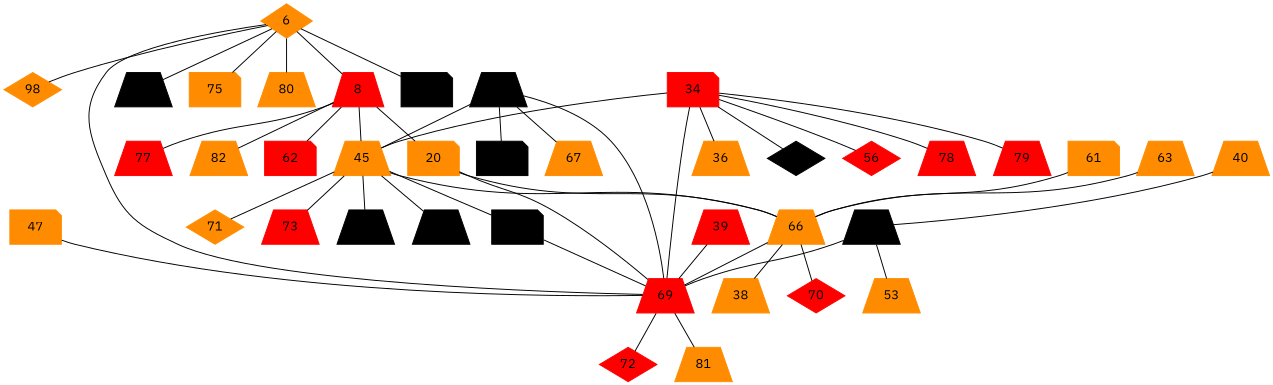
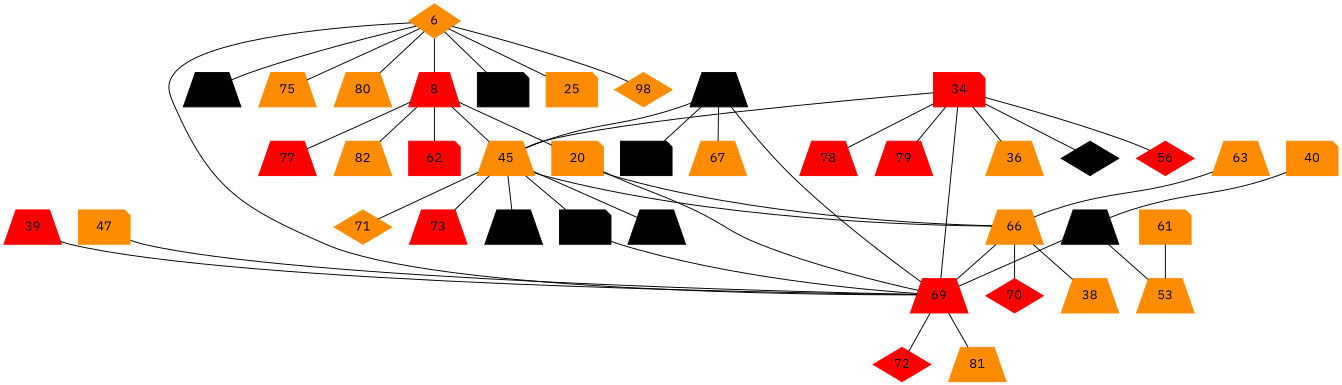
node "75": shape note -> trapezium
node "25": added
node "40": shape trapezium -> note
edge "61" -- "66": now "61" -- "53"
